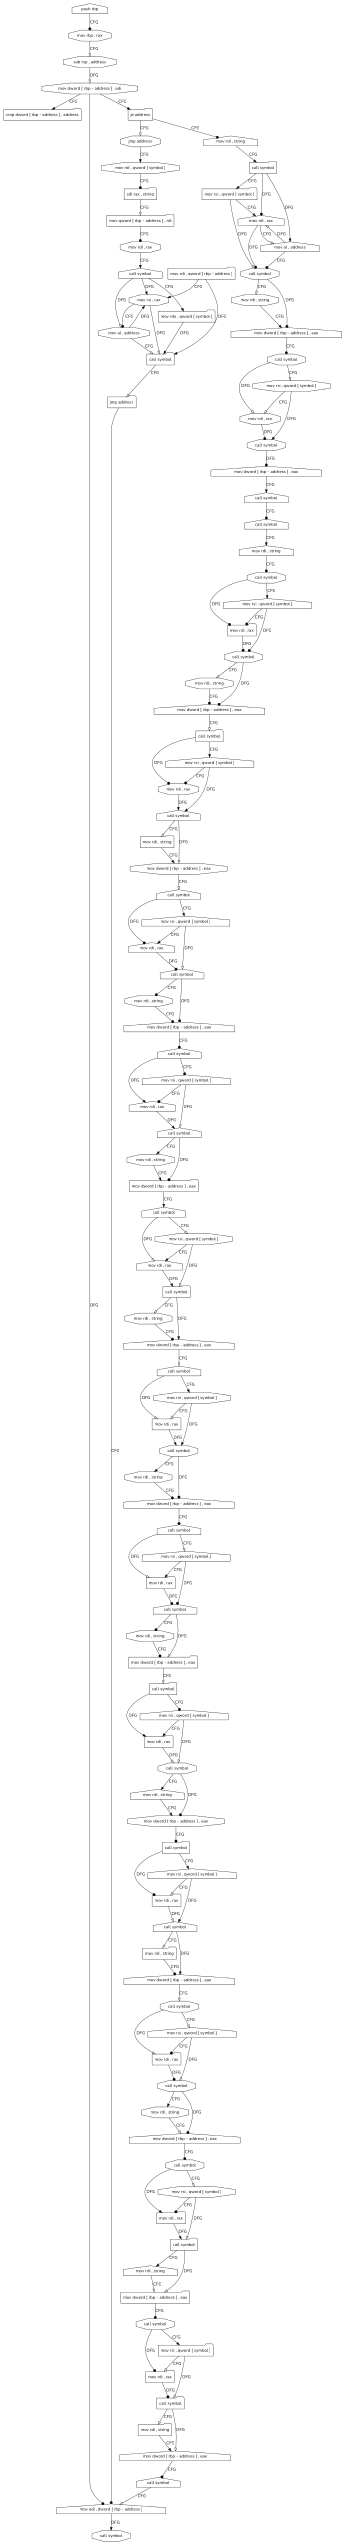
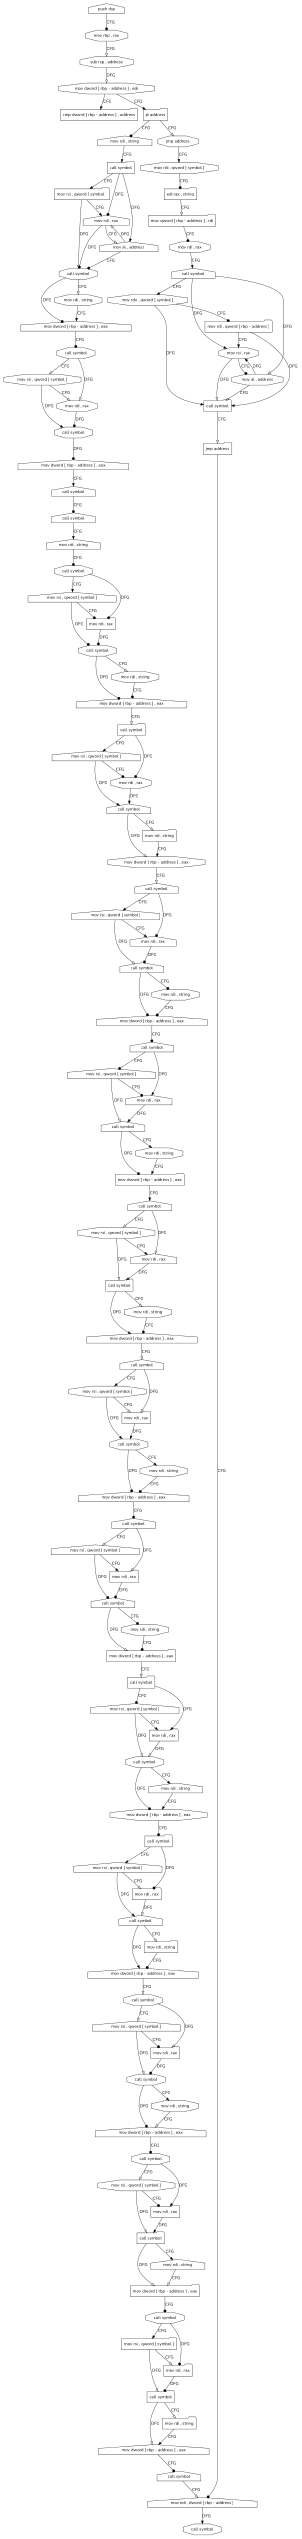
edge "mov rdx , qword [ symbol ]" -> "mov rdi , qword [ rbp - address ]": added, label "CFG"
node "mov rdx , qword [ symbol ]": shape folder -> octagon
edge "mov dword [ rbp - address ] , edi" -> "mov edi , dword [ rbp - address ]": removed, label "DFG"
